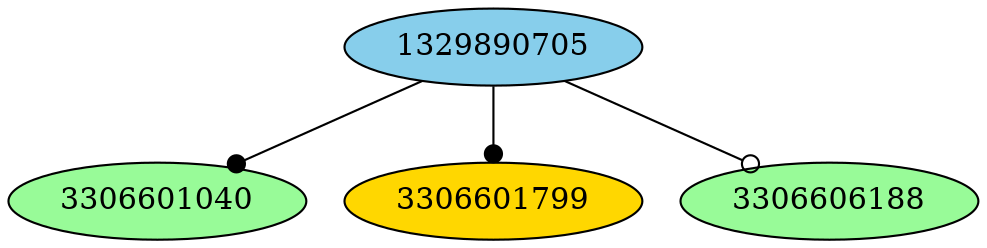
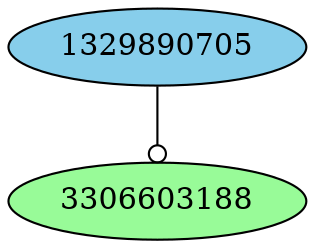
node "3306601040": removed
node "3306601799": removed
node "3306606188": label "3306606188" -> "3306603188"
